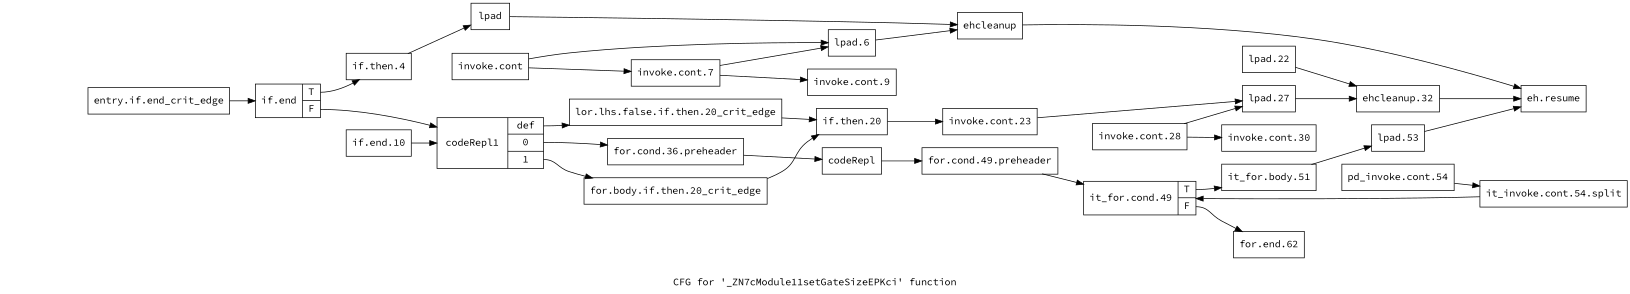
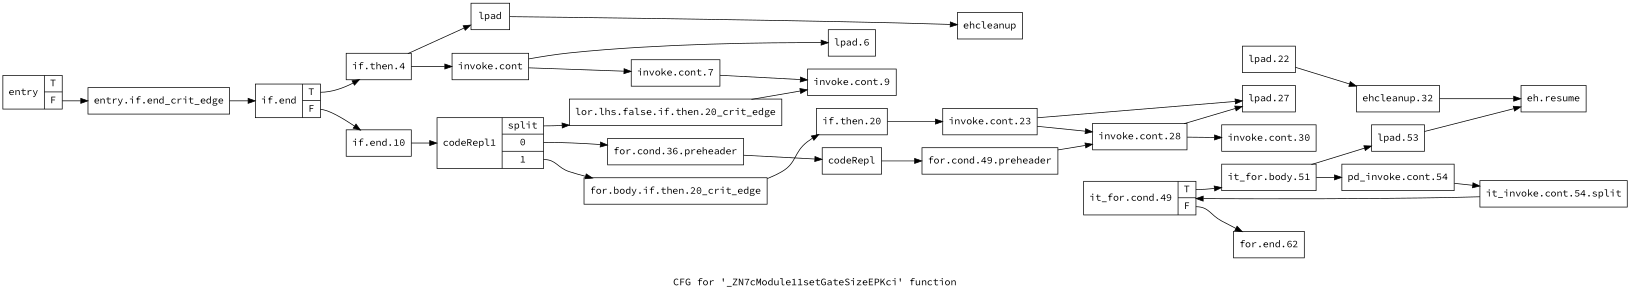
edge "ehcleanup" -> "eh.resume": removed
edge "lpad.6" -> "ehcleanup": removed
edge "invoke.cont.7" -> "lpad.6": removed
edge "if.then.4" -> "invoke.cont": added
node "entry": added
edge "lpad.27" -> "ehcleanup.32": removed
edge "if.end" -> "codeRepl1": now "if.end" -> "if.end.10"
edge "lor.lhs.false.if.then.20_crit_edge" -> "if.then.20": now "lor.lhs.false.if.then.20_crit_edge" -> "invoke.cont.9"
node "codeRepl1": text "def" -> "split"
edge "invoke.cont.23" -> "invoke.cont.28": added
edge "it_for.body.51" -> "pd_invoke.cont.54": added
edge "for.cond.49.preheader" -> "it_for.cond.49": now "for.cond.49.preheader" -> "invoke.cont.28"
